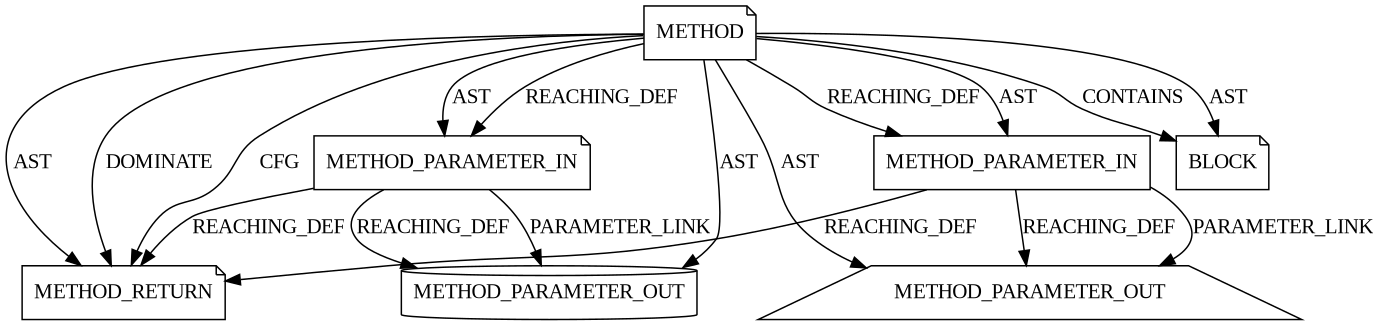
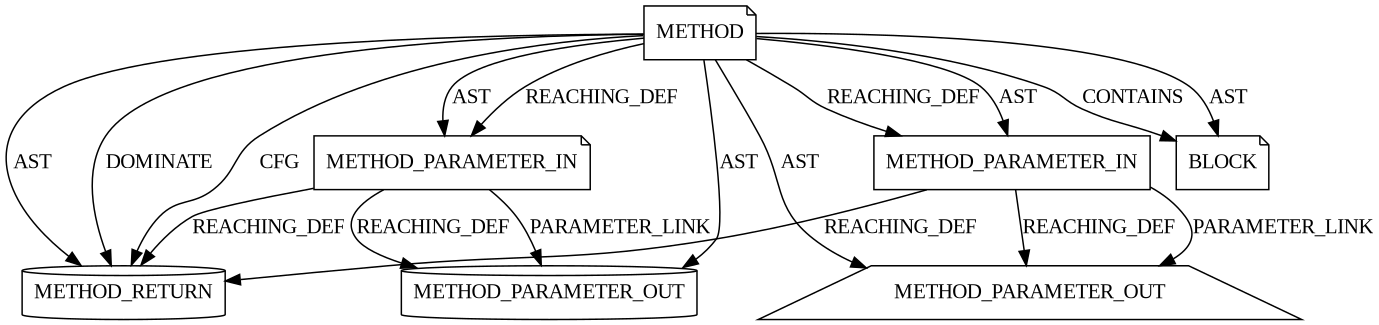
node "METHOD_RETURN": shape note -> cylinder
